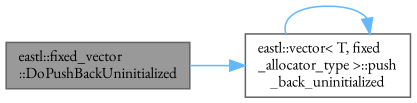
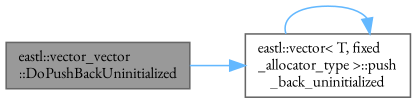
node "eastl::fixed_vector ::DoPushBackUninitialized": label "eastl::fixed_vector ::DoPushBackUninitialized" -> "eastl::vector_vector ::DoPushBackUninitialized"
